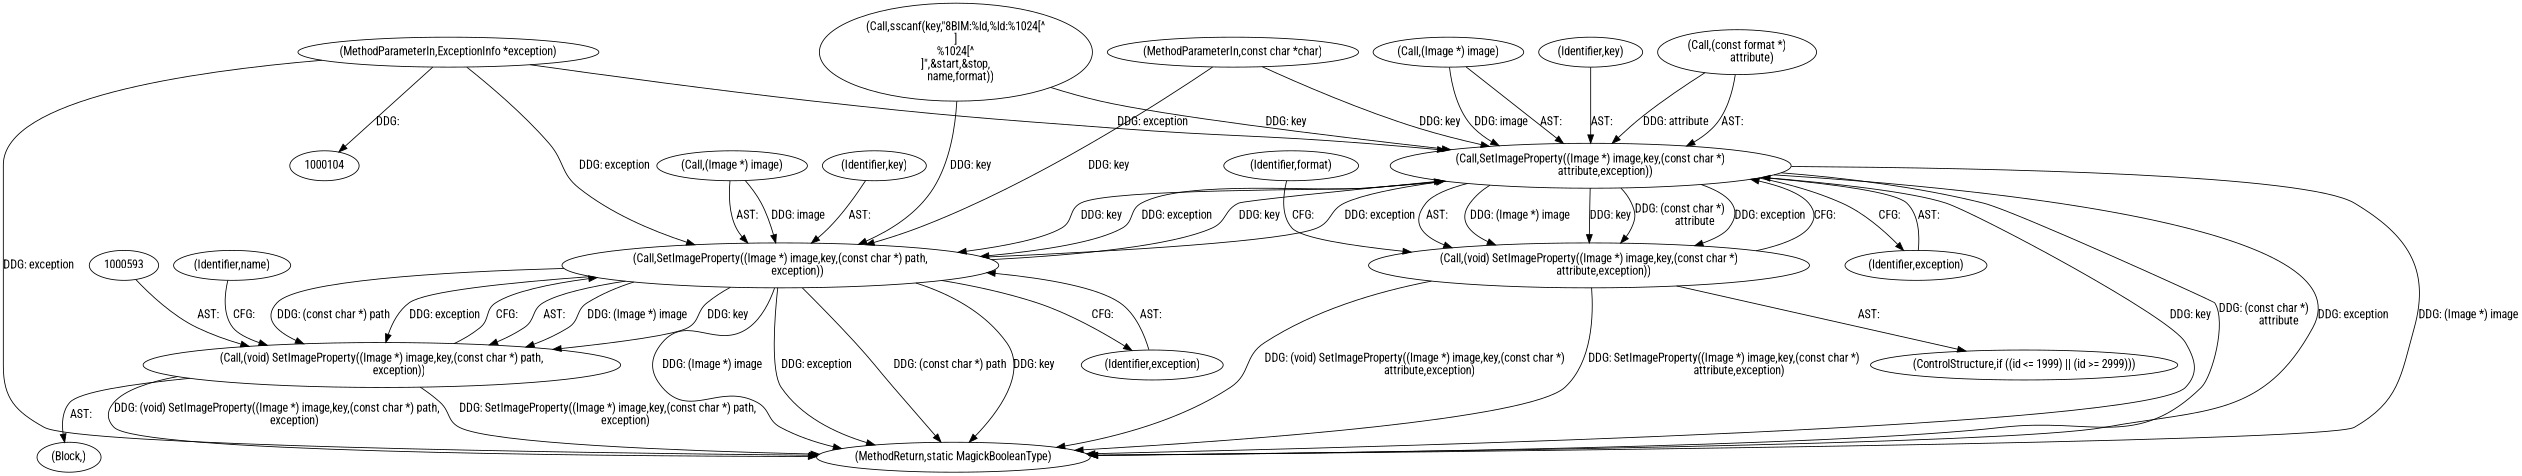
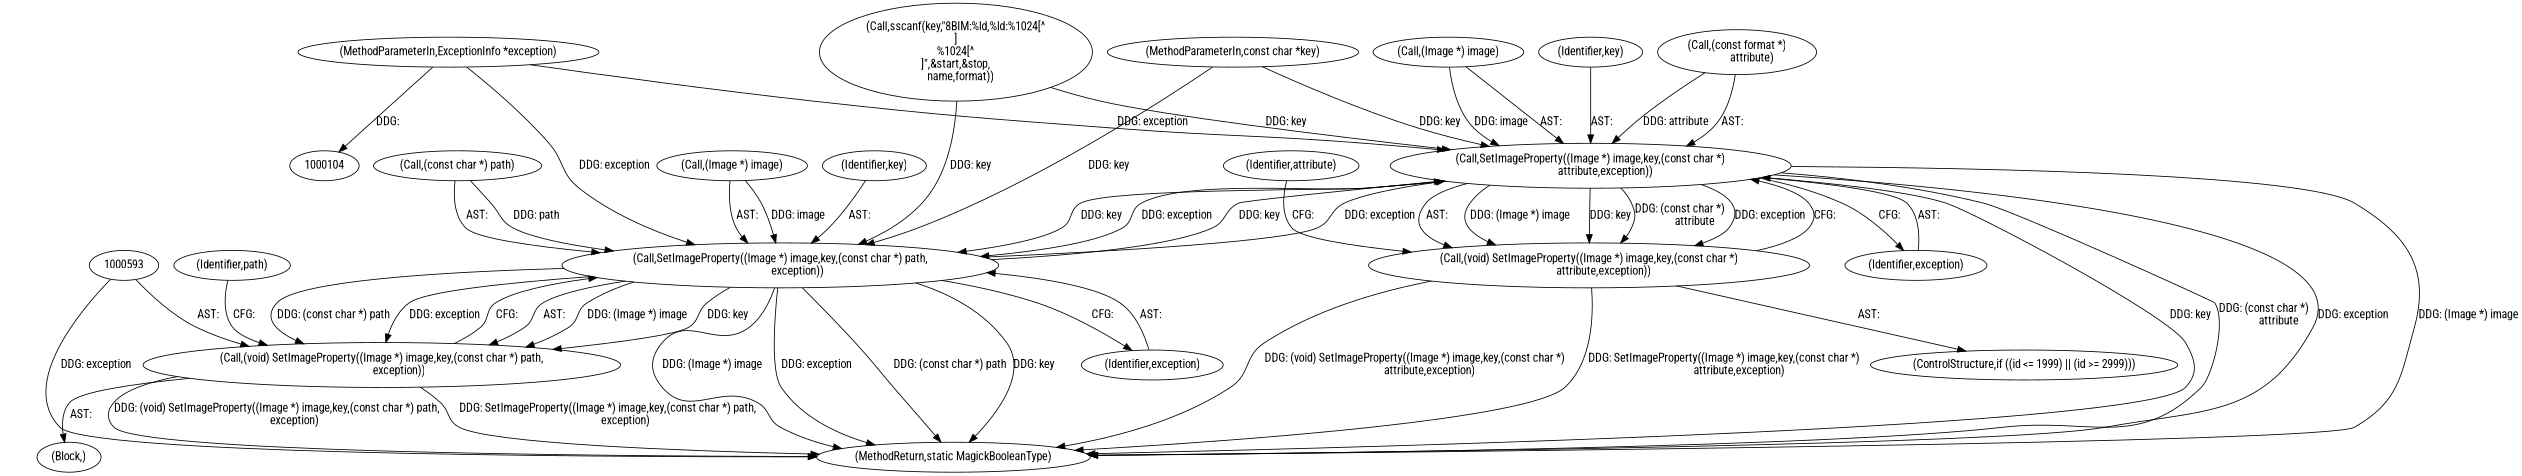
node "(MethodParameterIn,const char *char)": label "(MethodParameterIn,const char *char)" -> "(MethodParameterIn,const char *key)"
node "(Call,(const char *) path)": added
node "(Identifier,format)": label "(Identifier,format)" -> "(Identifier,attribute)"
node "(Identifier,name)": label "(Identifier,name)" -> "(Identifier,path)"
edge "(MethodParameterIn,ExceptionInfo *exception)" -> "(MethodReturn,static MagickBooleanType)": now "1000593" -> "(MethodReturn,static MagickBooleanType)"
